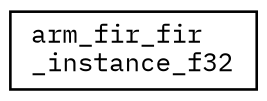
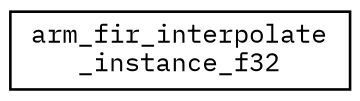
node "arm_fir_fir _instance_f32": label "arm_fir_fir _instance_f32" -> "arm_fir_interpolate _instance_f32"
